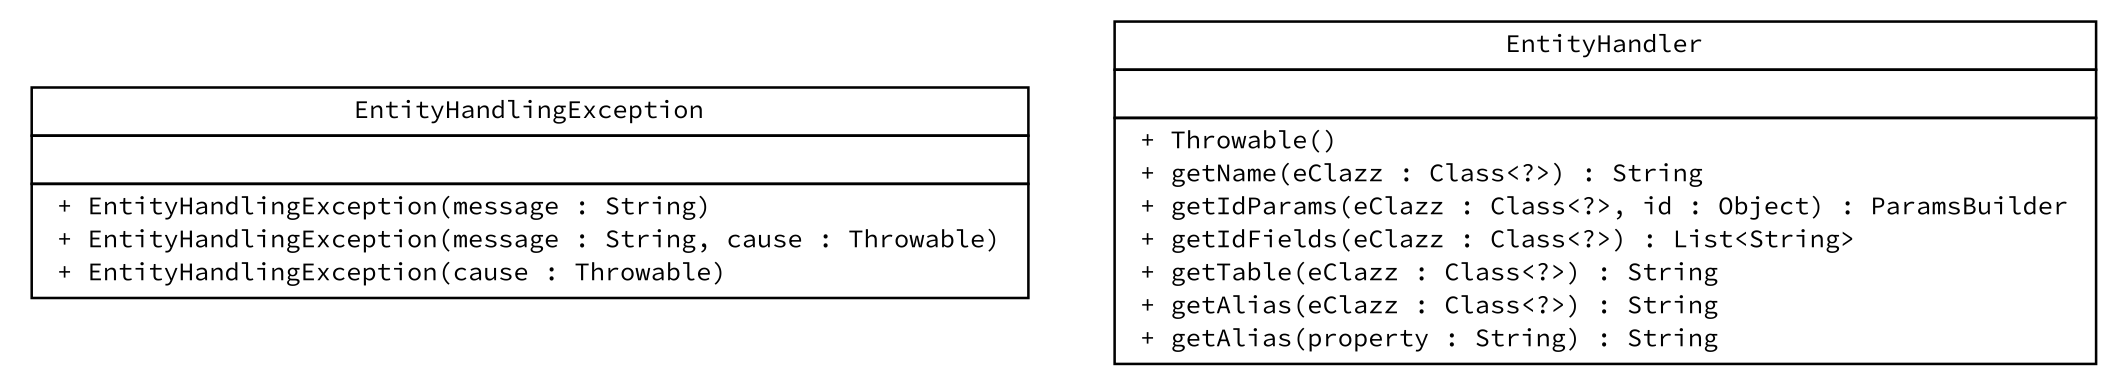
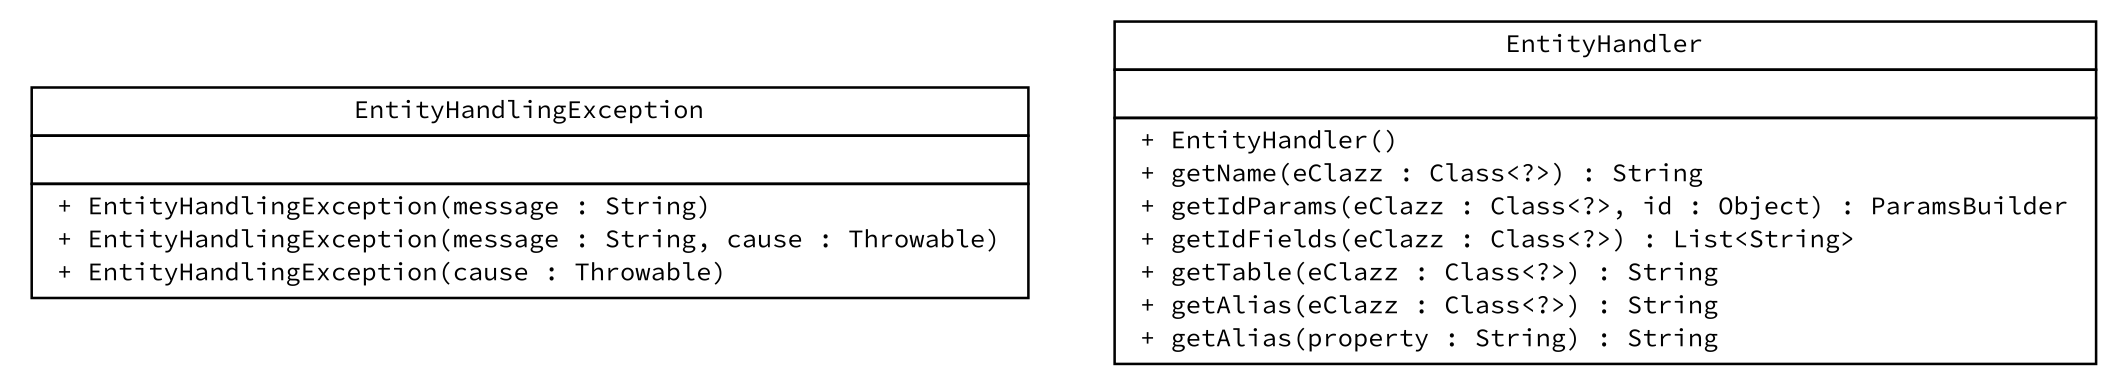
node "EntityHandler": text "+ Throwable()" -> "+ EntityHandler()"
